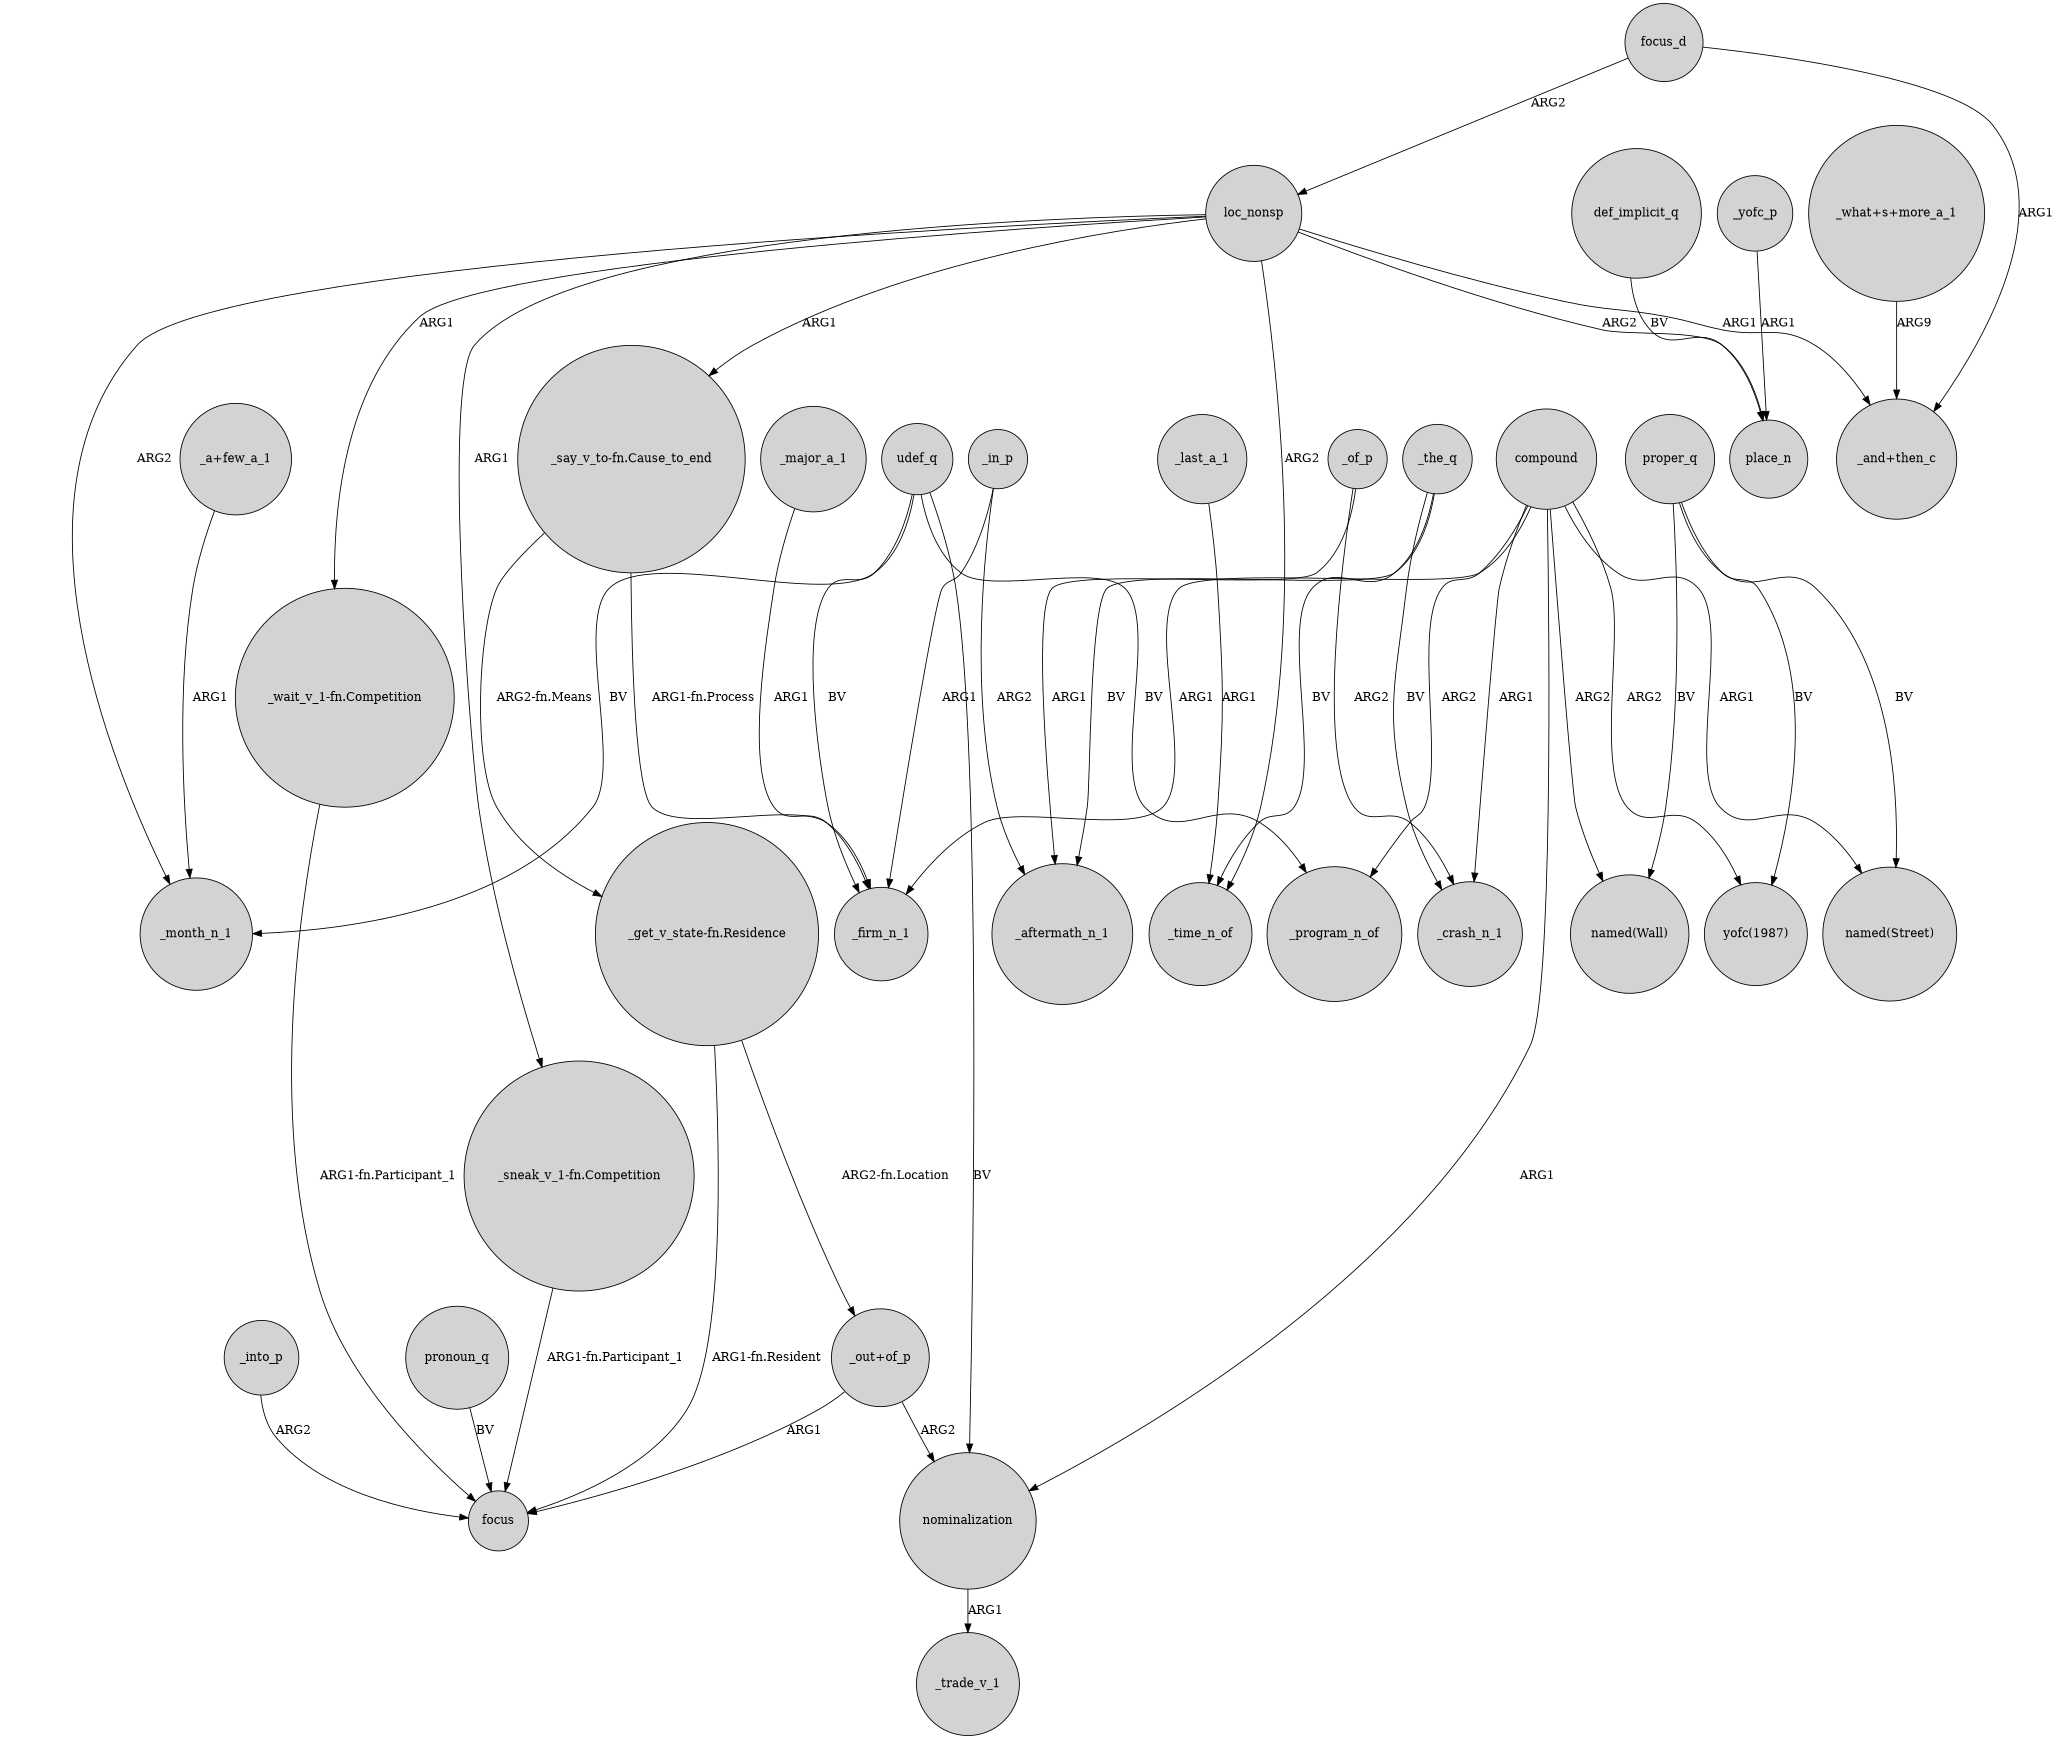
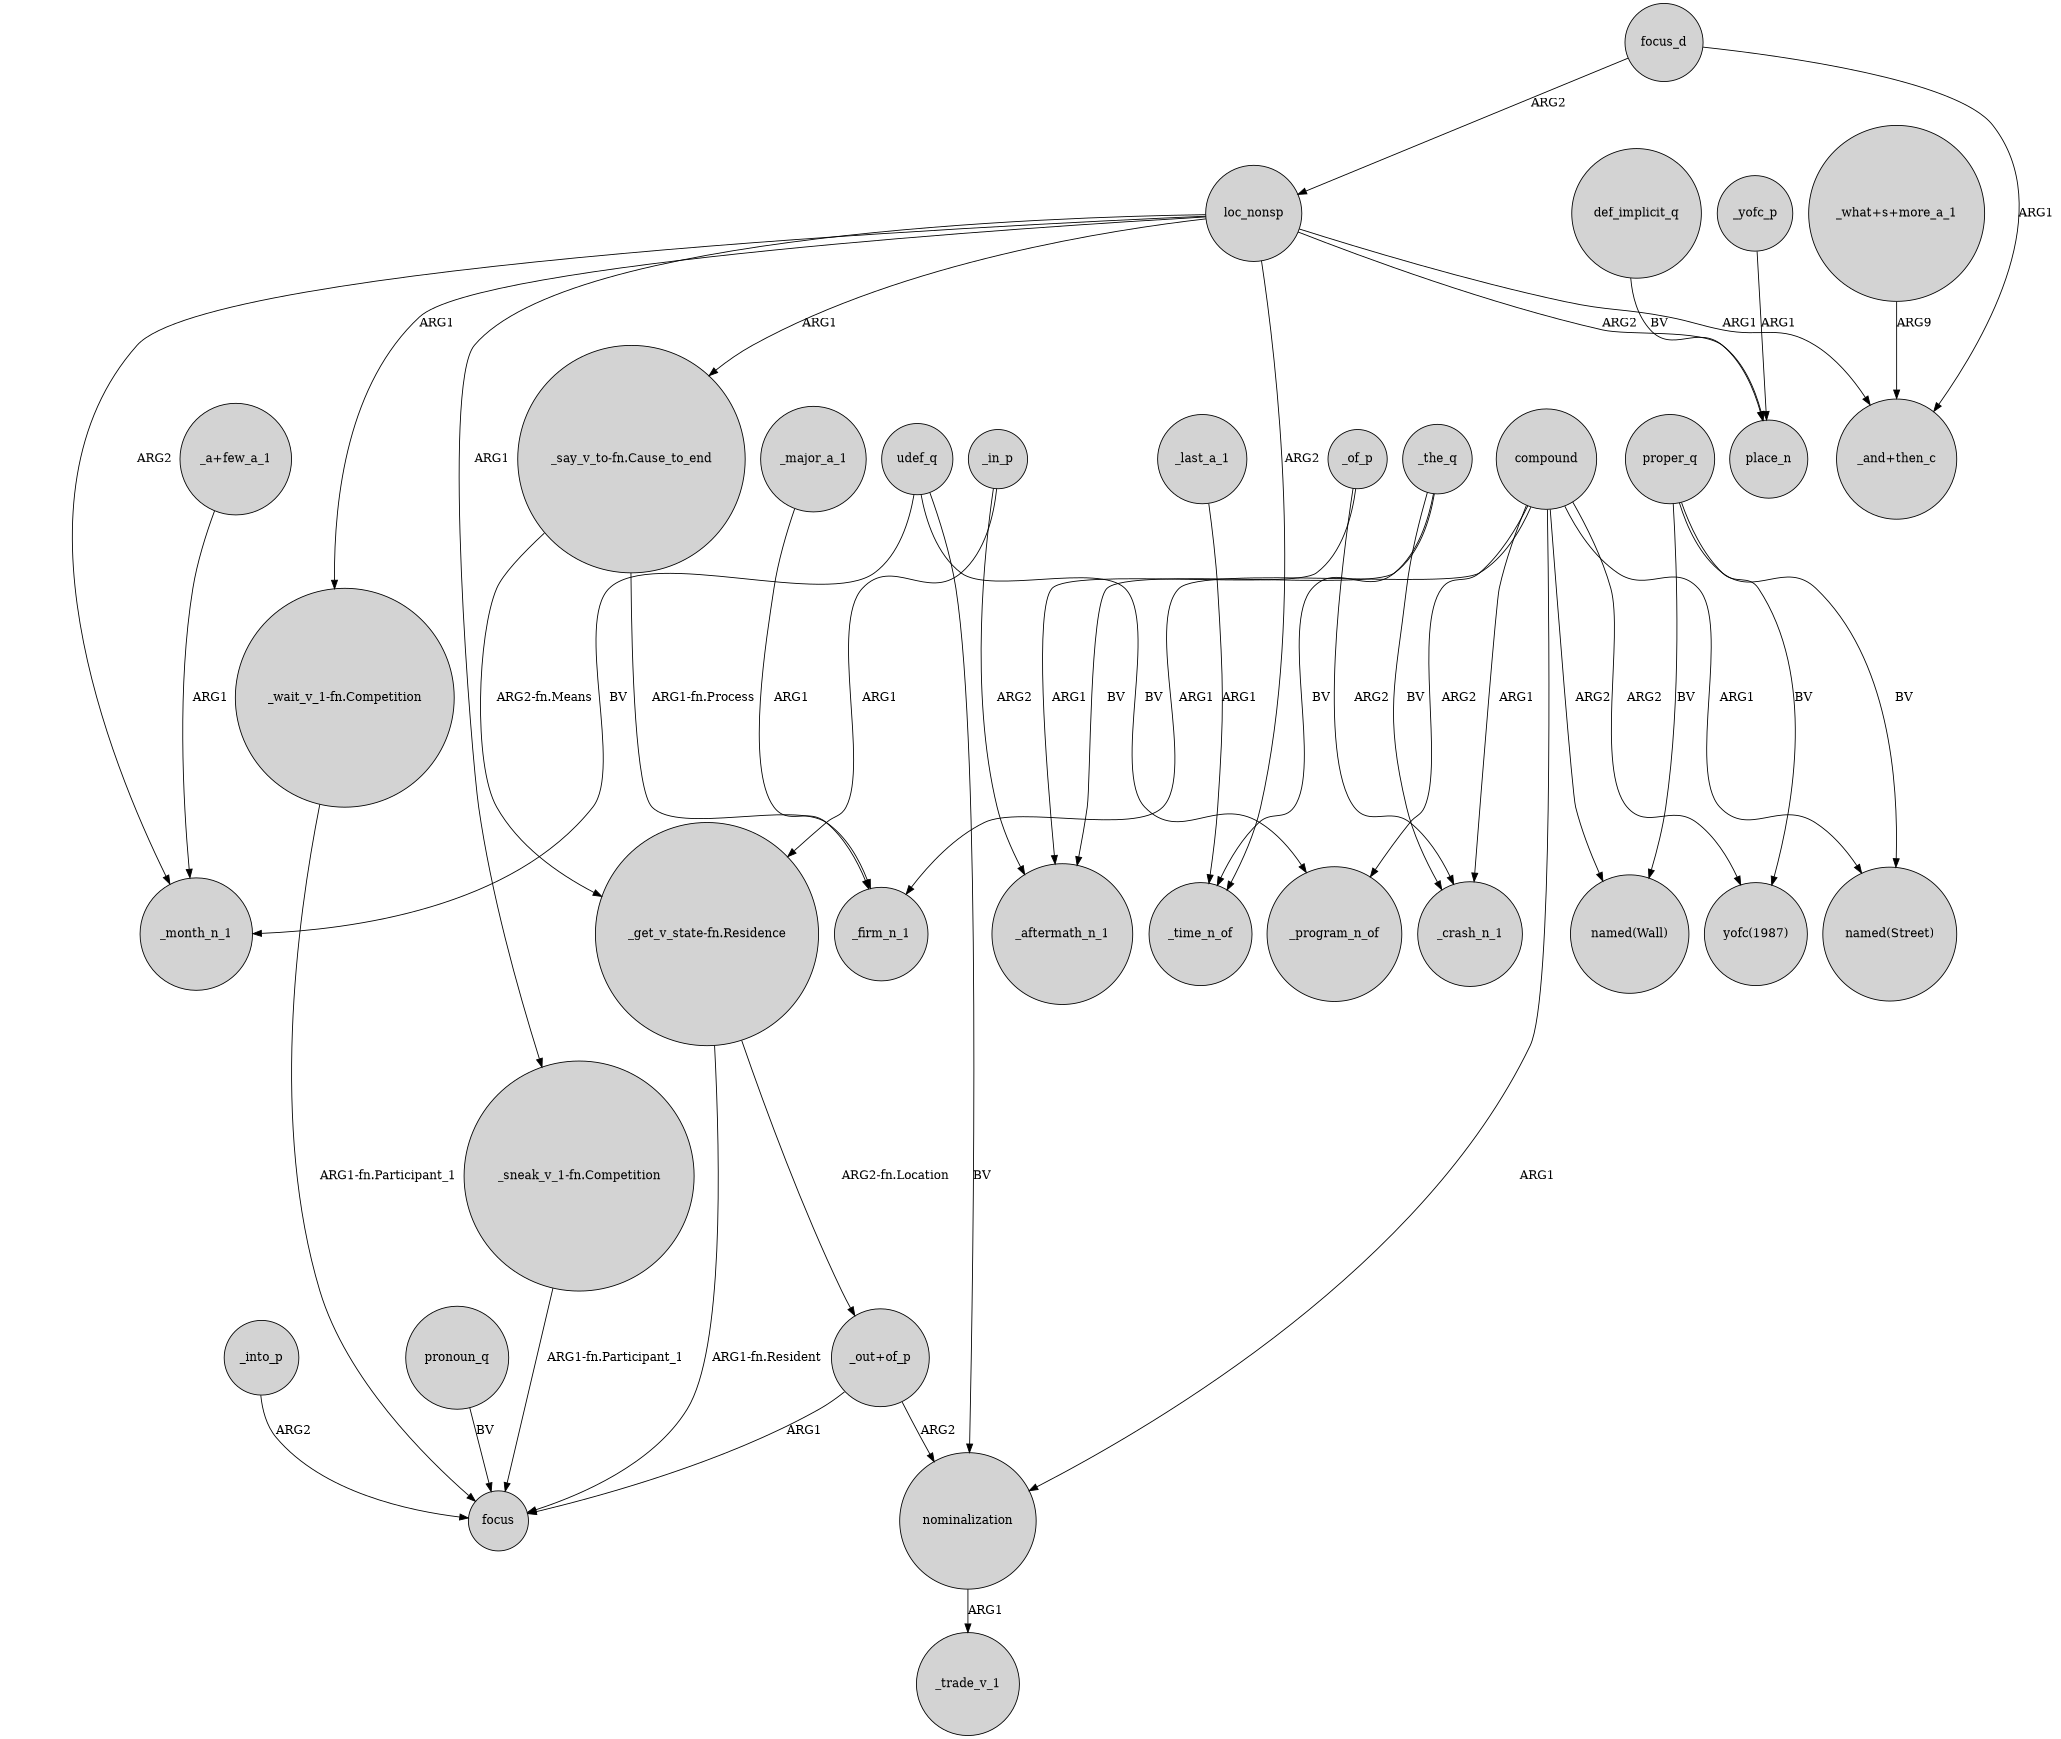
edge "udef_q" -> "_firm_n_1": removed, label "BV"
edge "_in_p" -> "_firm_n_1": now "_in_p" -> "_get_v_state-fn.Residence"
